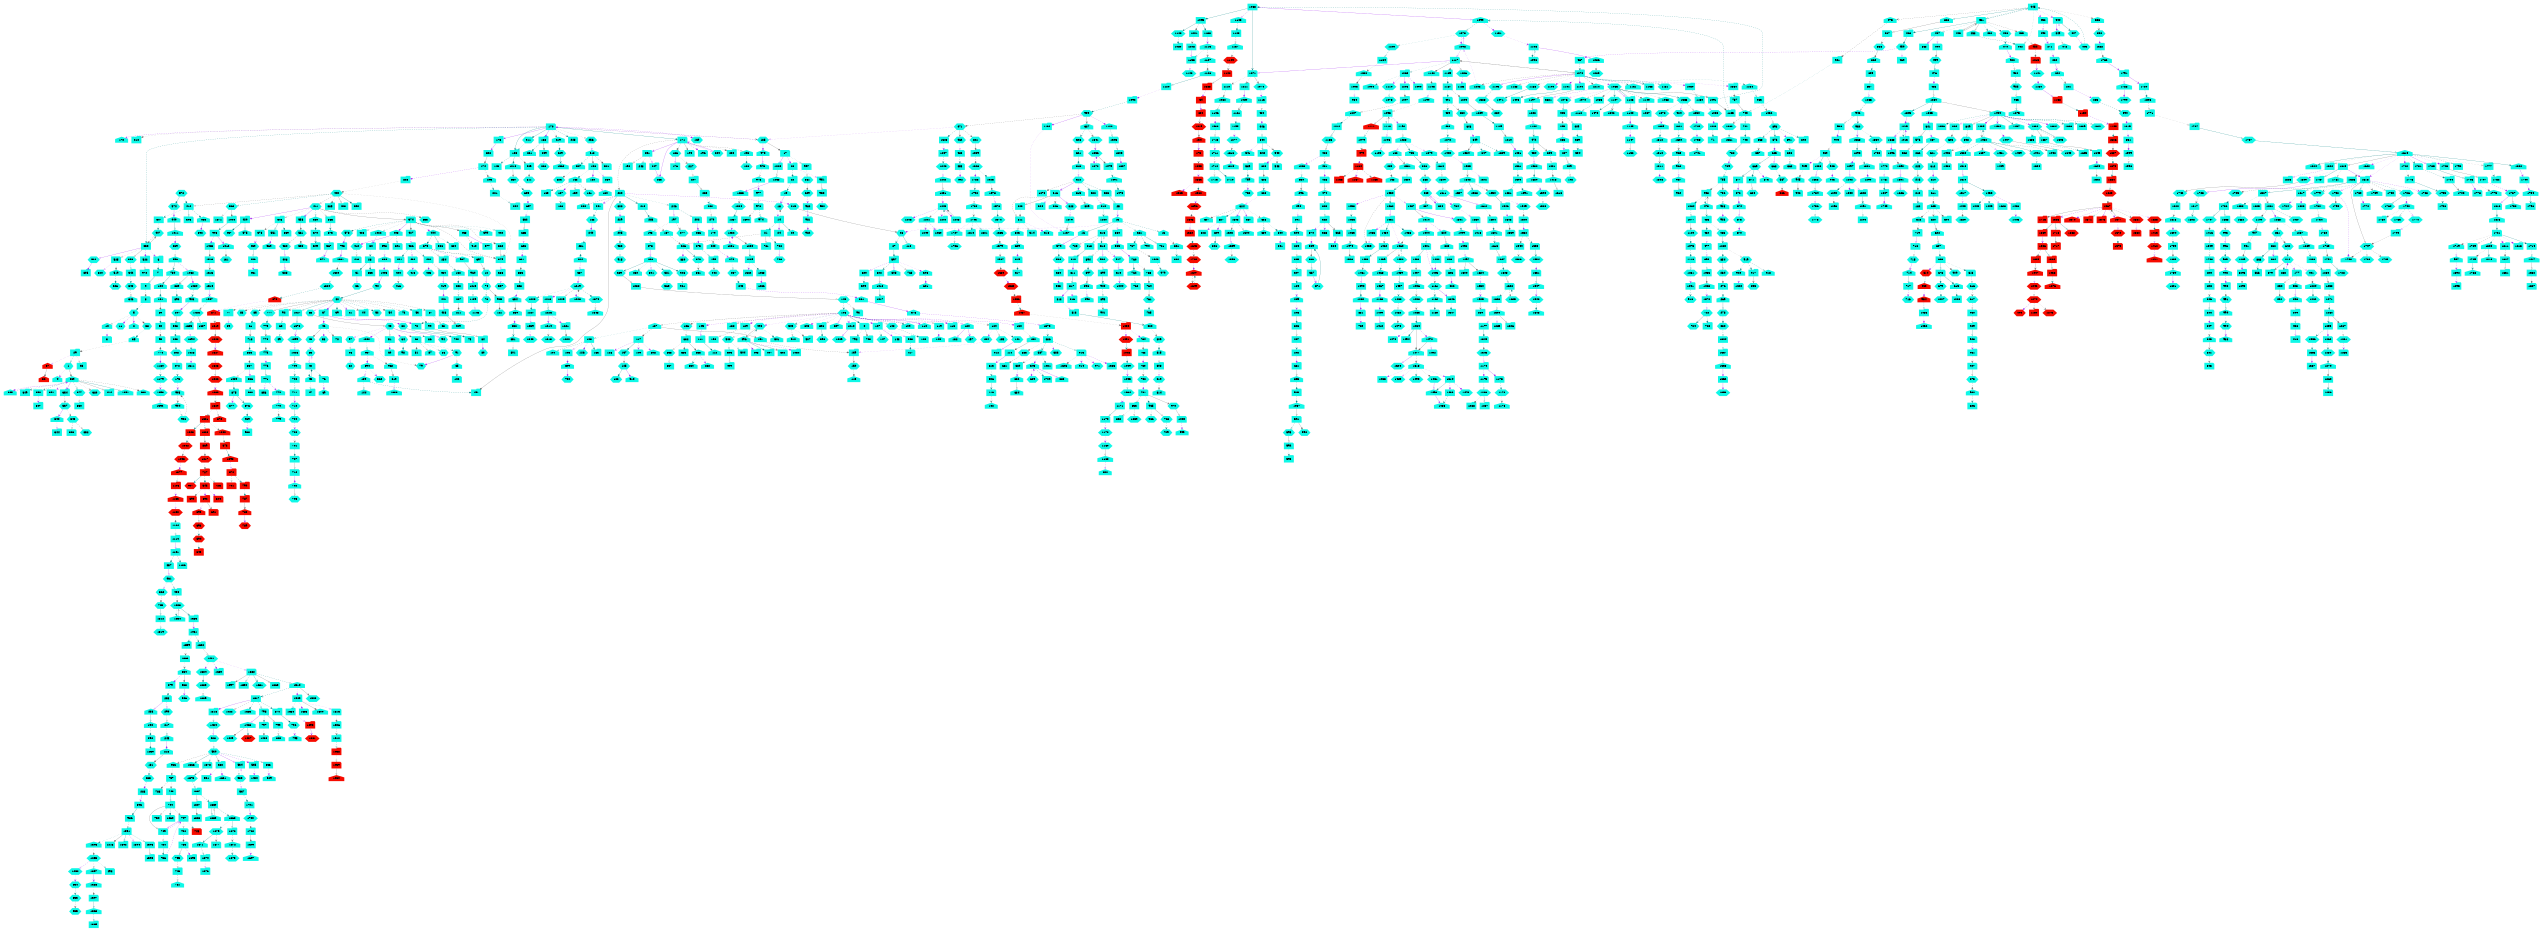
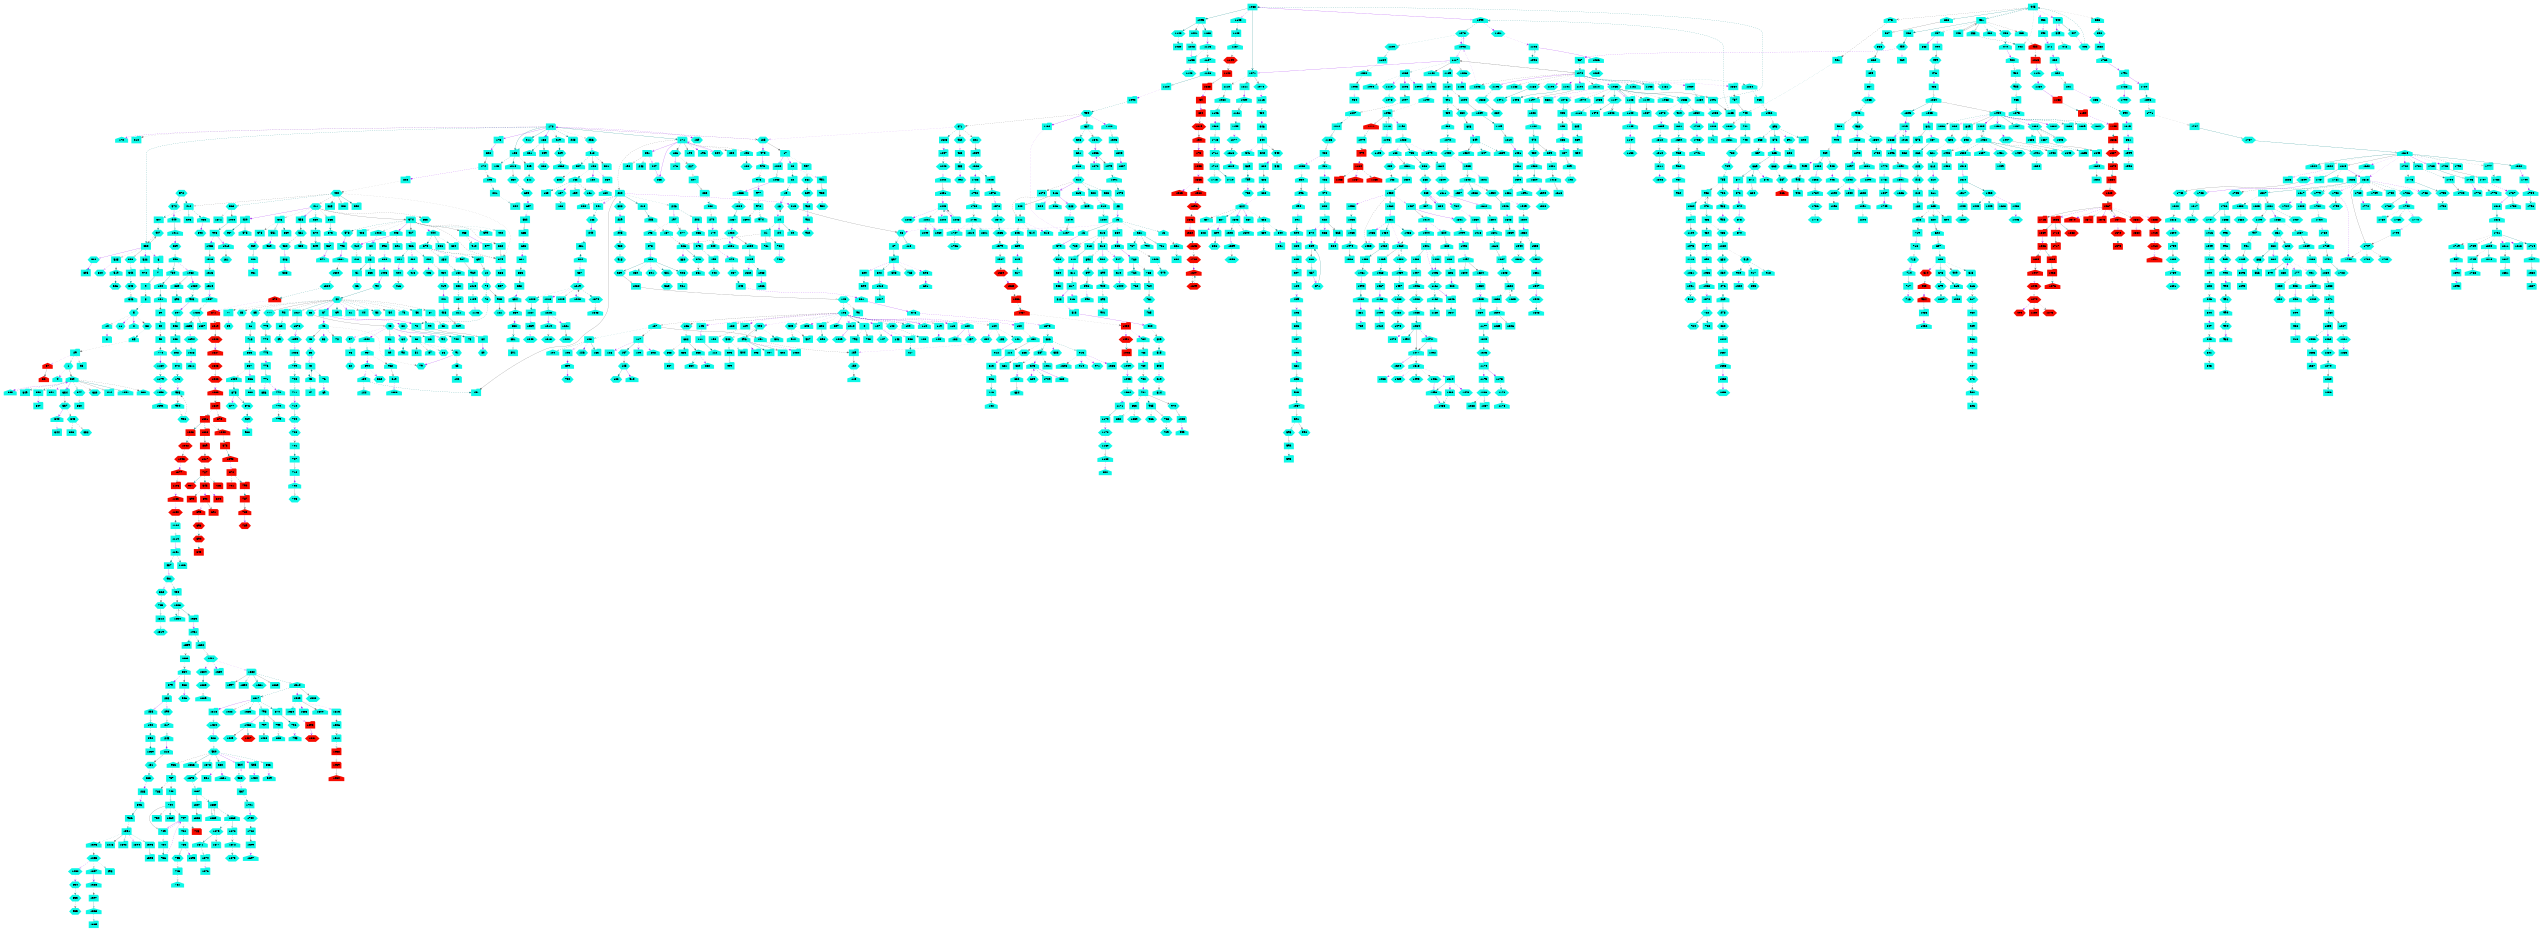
edge "813" -> "820": color teal -> purple
